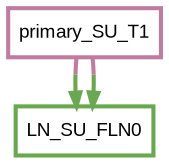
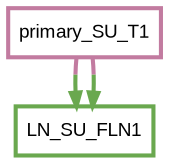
node "LN_SU_FLN0": label "LN_SU_FLN0" -> "LN_SU_FLN1"
